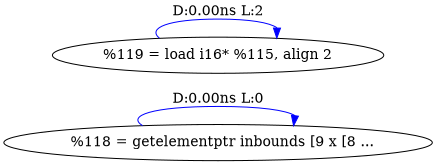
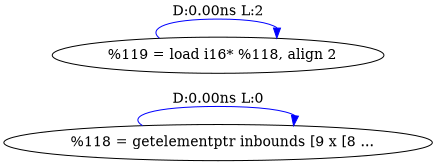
node "%119 = load i16* %115, align 2": label "%119 = load i16* %115, align 2" -> "%119 = load i16* %118, align 2"
